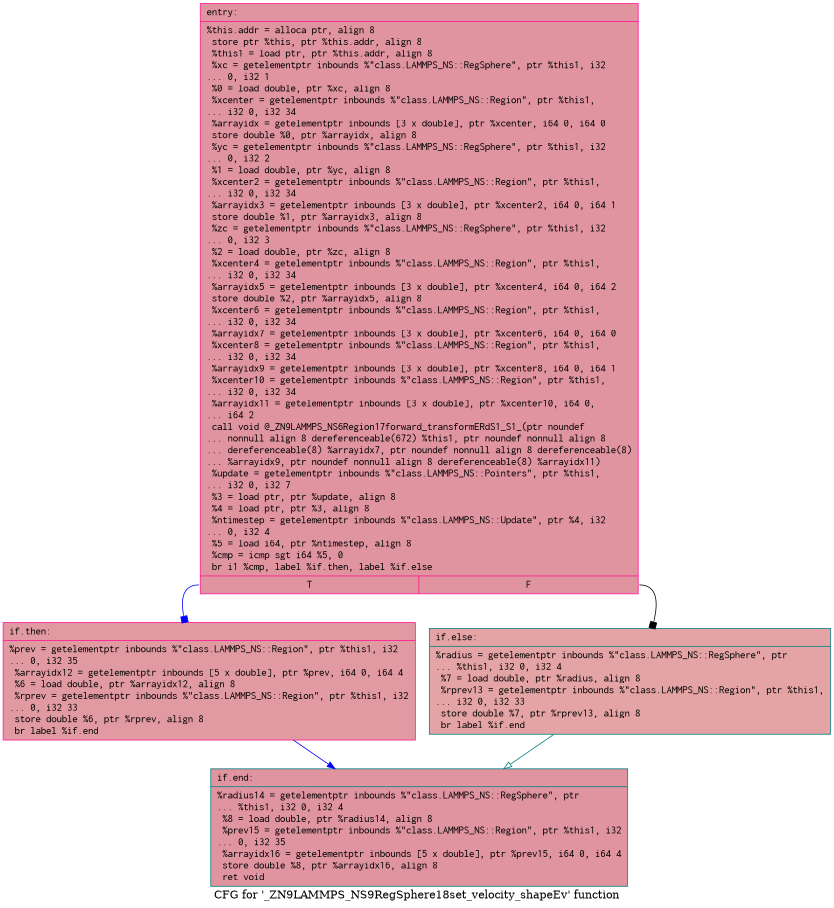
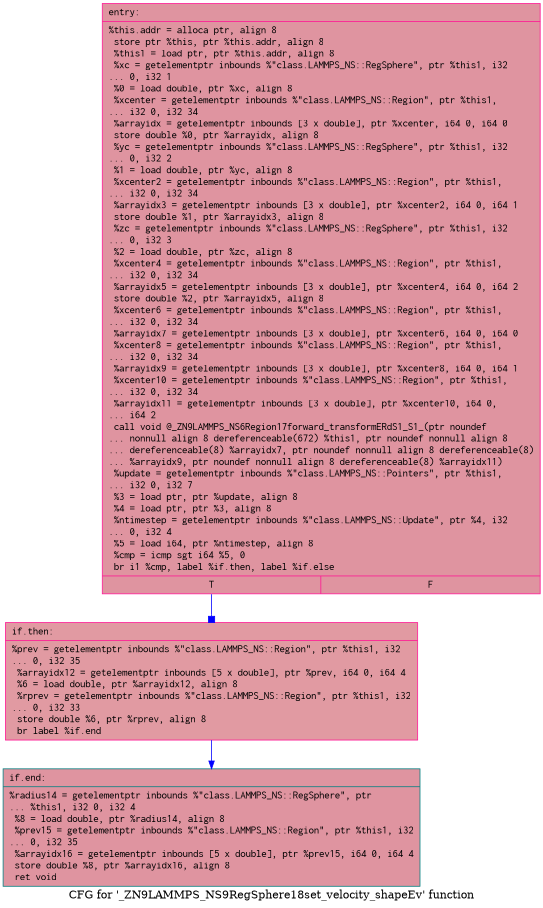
node "if.else:": removed
